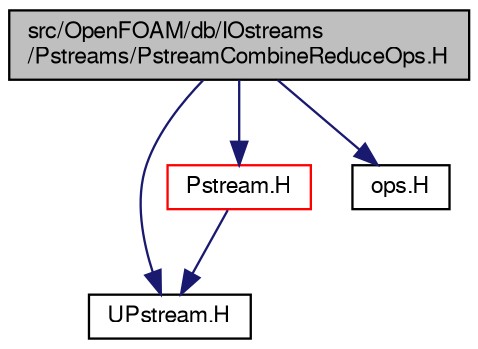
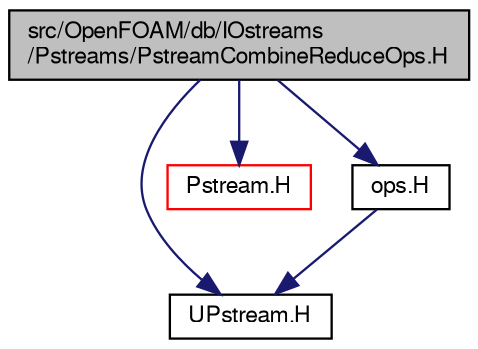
edge "Pstream.H" -> "UPstream.H": now "ops.H" -> "UPstream.H"
